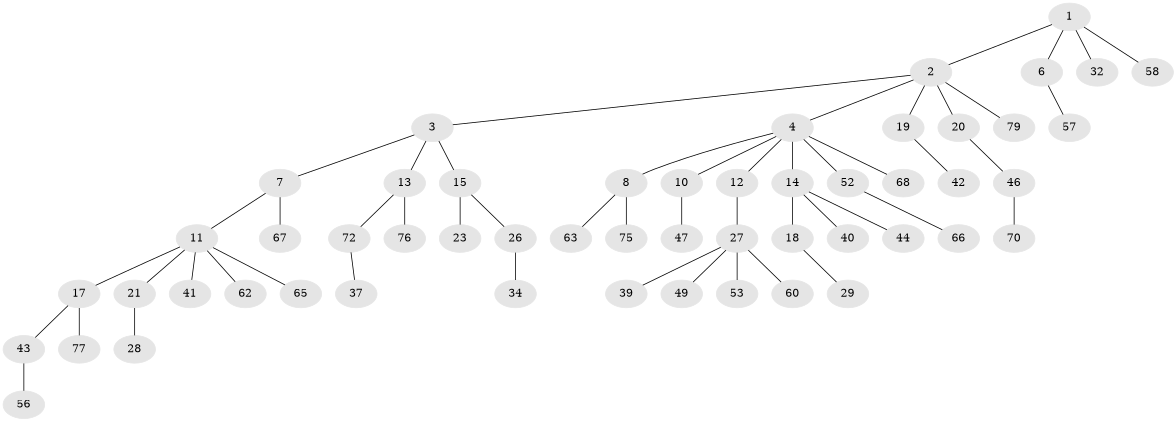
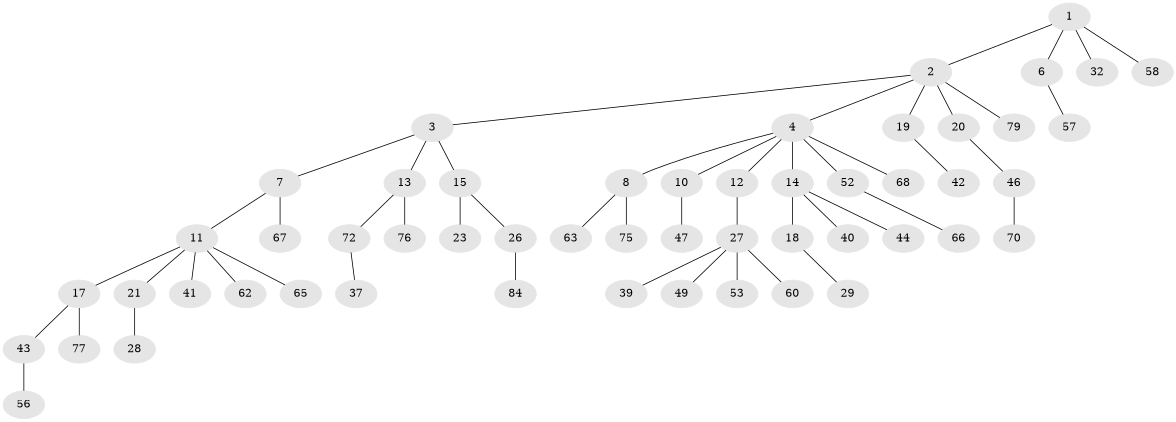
node "34": label "34" -> "84"
